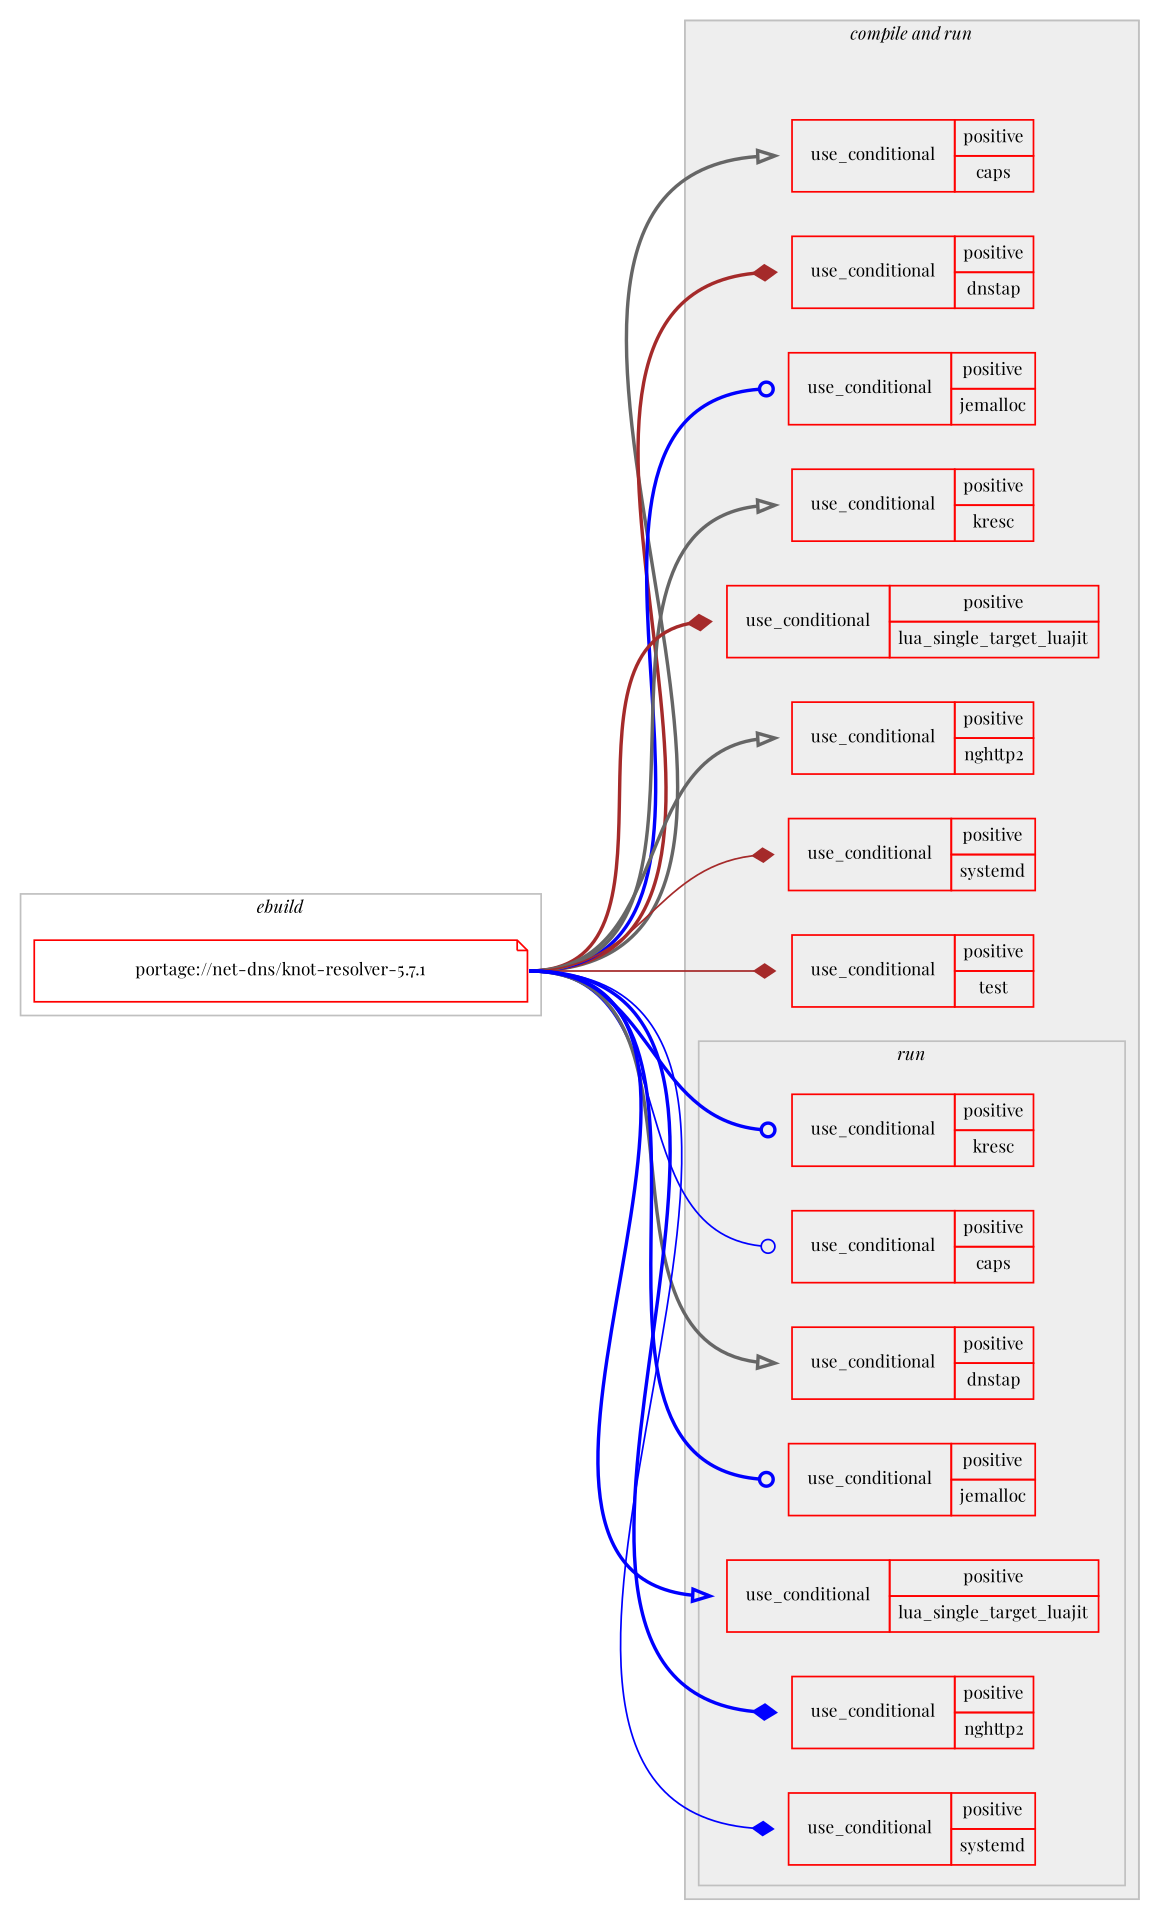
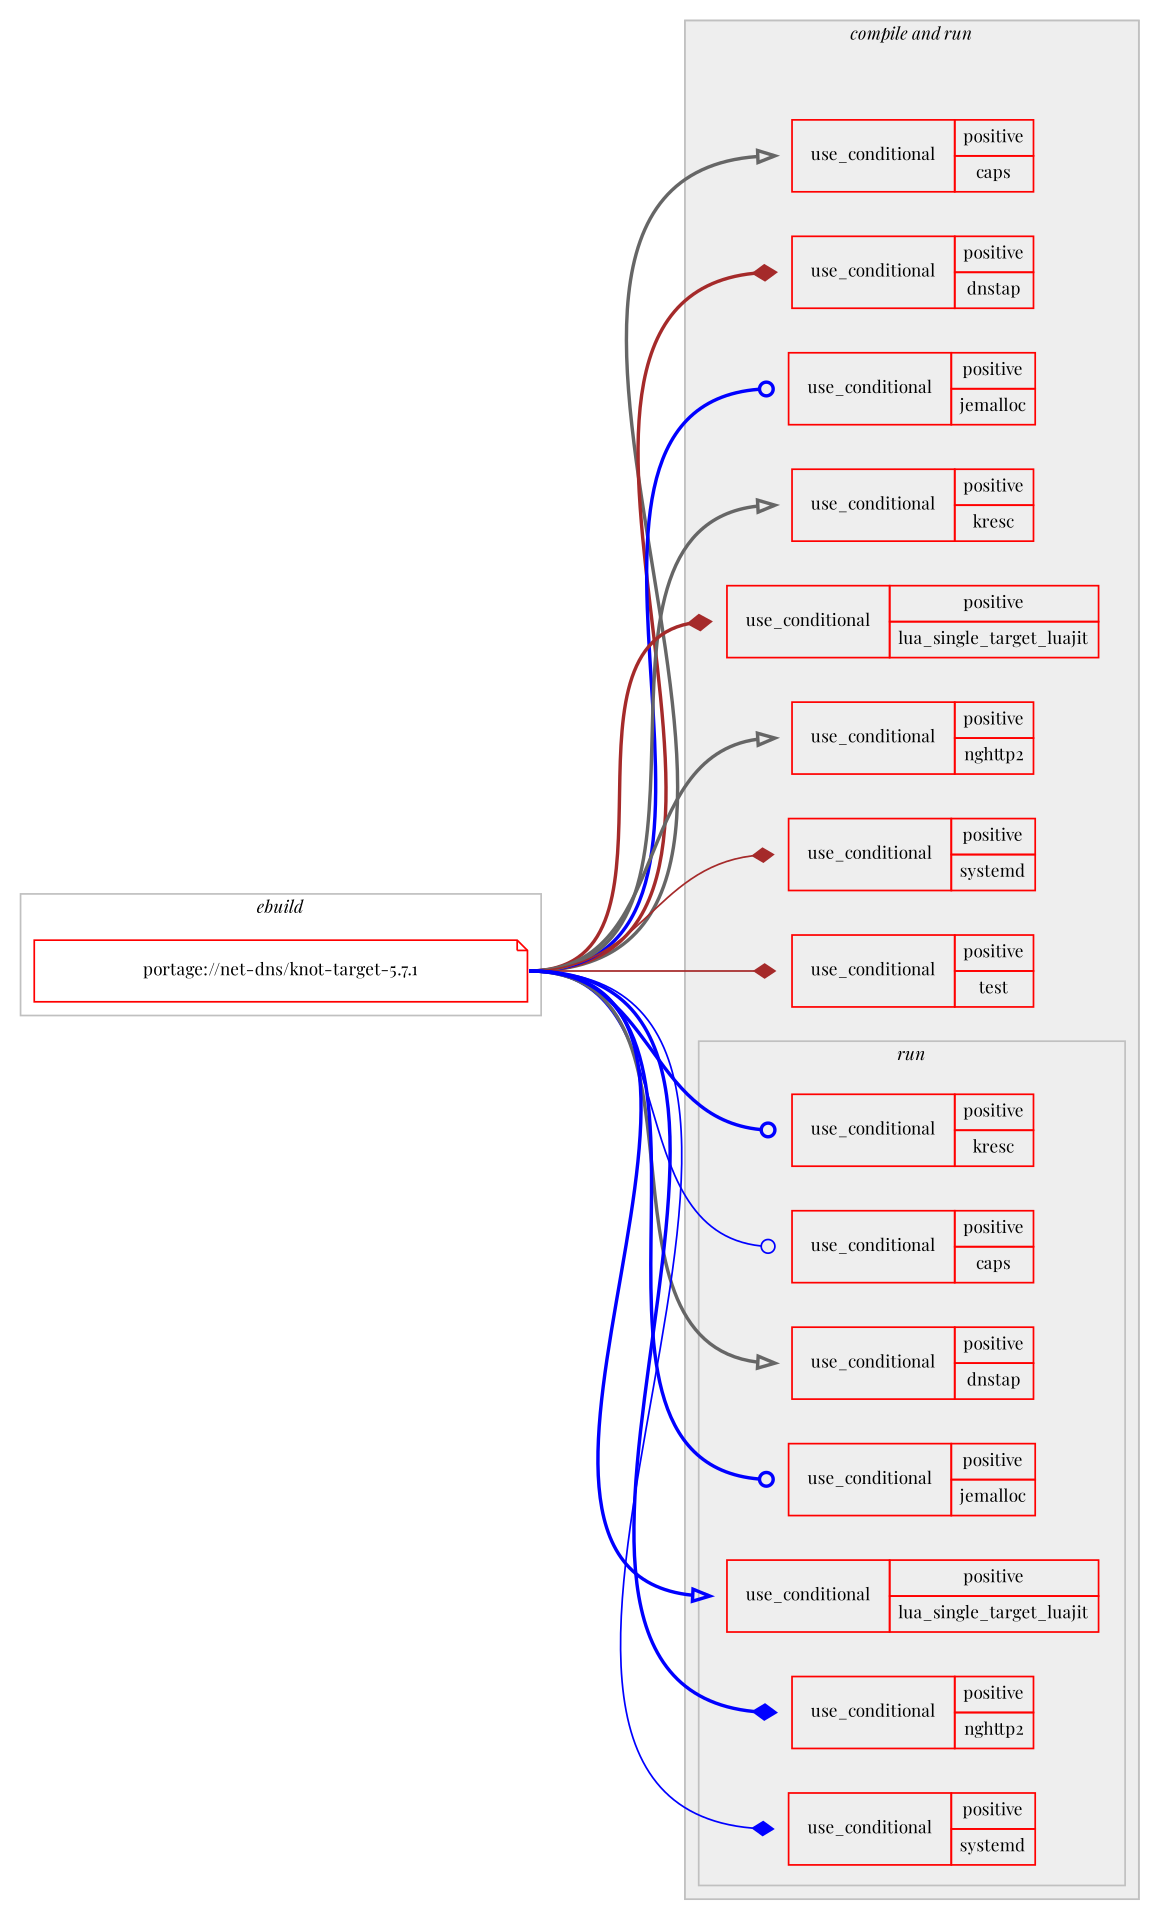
node "portage://net-dns/knot-resolver-5.7.1": label "portage://net-dns/knot-resolver-5.7.1" -> "portage://net-dns/knot-target-5.7.1"
